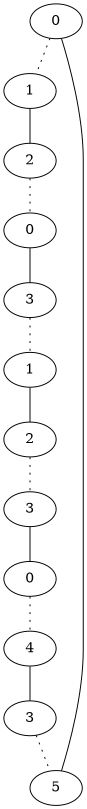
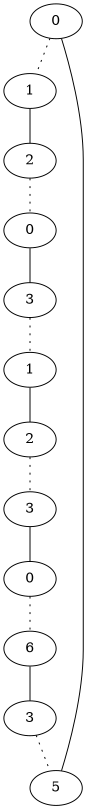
node "4": label "4" -> "6"
